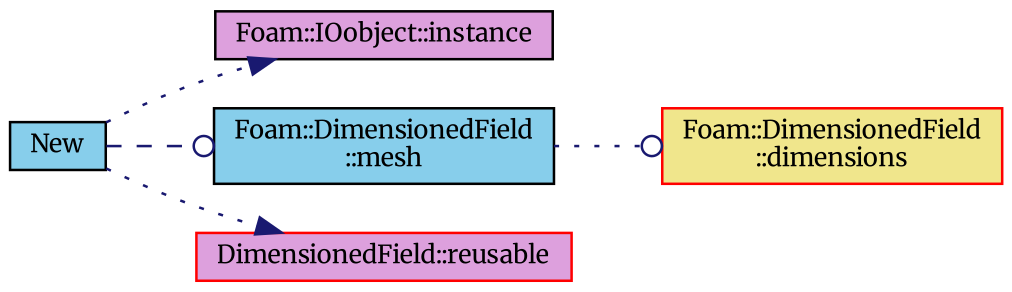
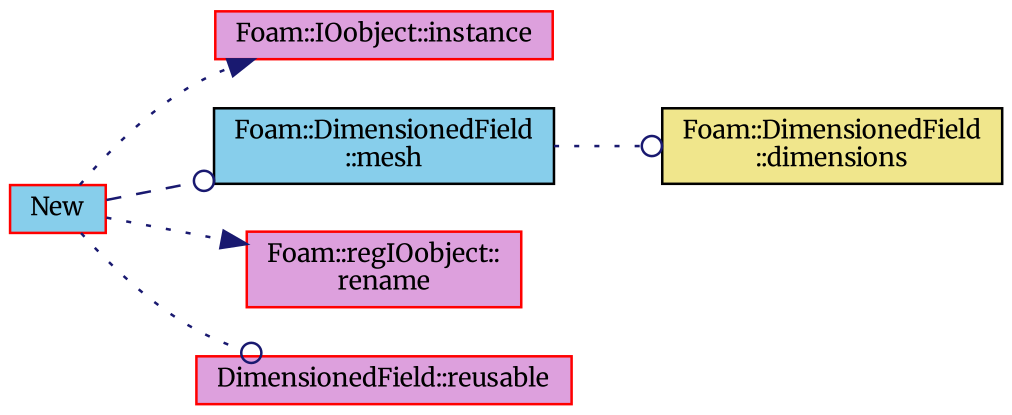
node "Foam::IOobject::instance": color black -> red
node "New": color black -> red
node "Foam::DimensionedField ::dimensions": color red -> black
edge "New" -> "DimensionedField::reusable": arrowhead normal -> odot
node "Foam::regIOobject:: rename": added
